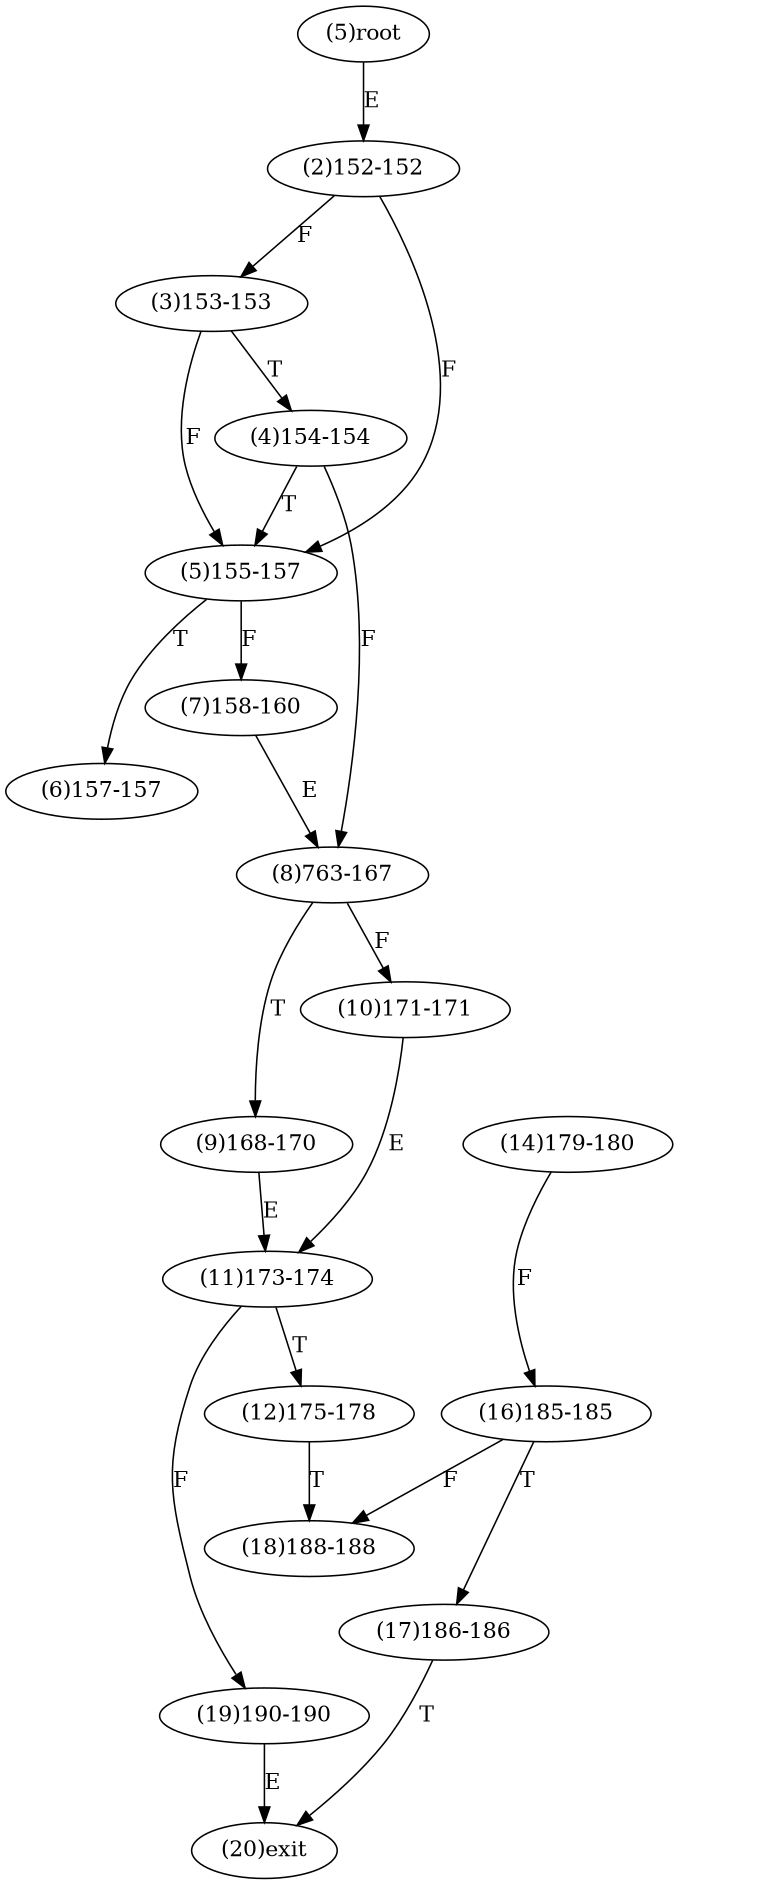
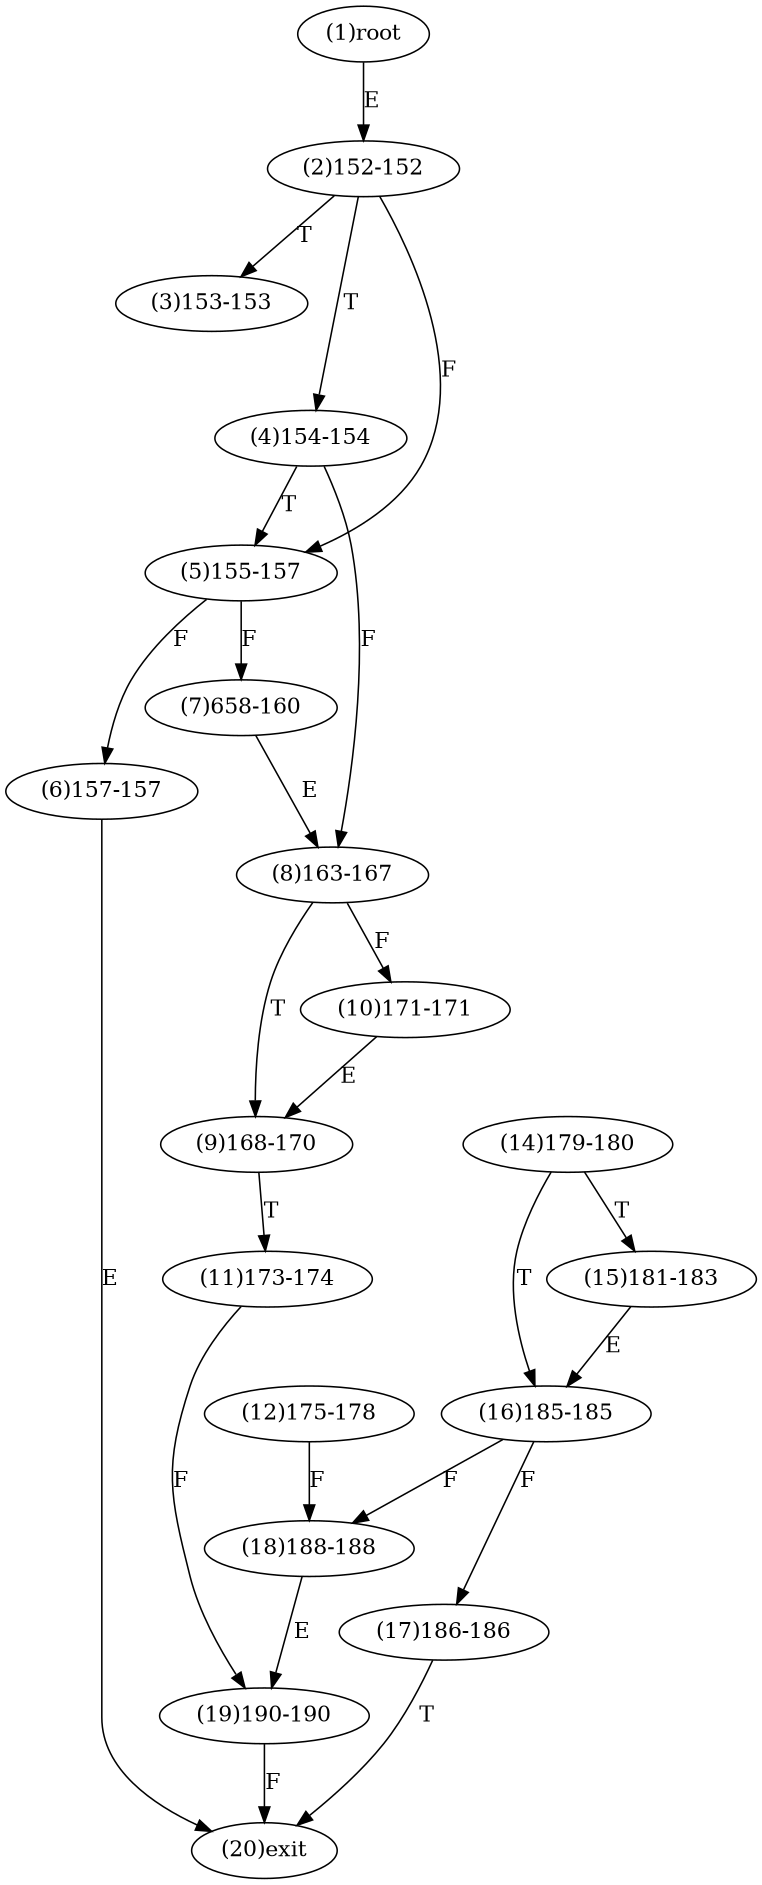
node "(5)root": label "(5)root" -> "(1)root"
edge "(2)152-152" -> "(3)153-153": label "F" -> "T"
edge "(3)153-153" -> "(4)154-154": now "(2)152-152" -> "(4)154-154"
edge "(3)153-153" -> "(5)155-157": removed, label "F"
edge "(5)155-157" -> "(6)157-157": label "T" -> "F"
node "(7)158-160": label "(7)158-160" -> "(7)658-160"
node "(8)763-167": label "(8)763-167" -> "(8)163-167"
edge "(10)171-171" -> "(11)173-174": now "(10)171-171" -> "(9)168-170"
edge "(9)168-170" -> "(11)173-174": label "E" -> "T"
edge "(14)179-180" -> "(16)185-185": label "F" -> "T"
node "(15)181-183": added
edge "(11)173-174" -> "(12)175-178": removed, label "T"
edge "(6)157-157" -> "(20)exit": added, label "E"
edge "(12)175-178" -> "(18)188-188": label "T" -> "F"
edge "(16)185-185" -> "(17)186-186": label "T" -> "F"
edge "(18)188-188" -> "(19)190-190": added, label "E"
edge "(19)190-190" -> "(20)exit": label "E" -> "F"
